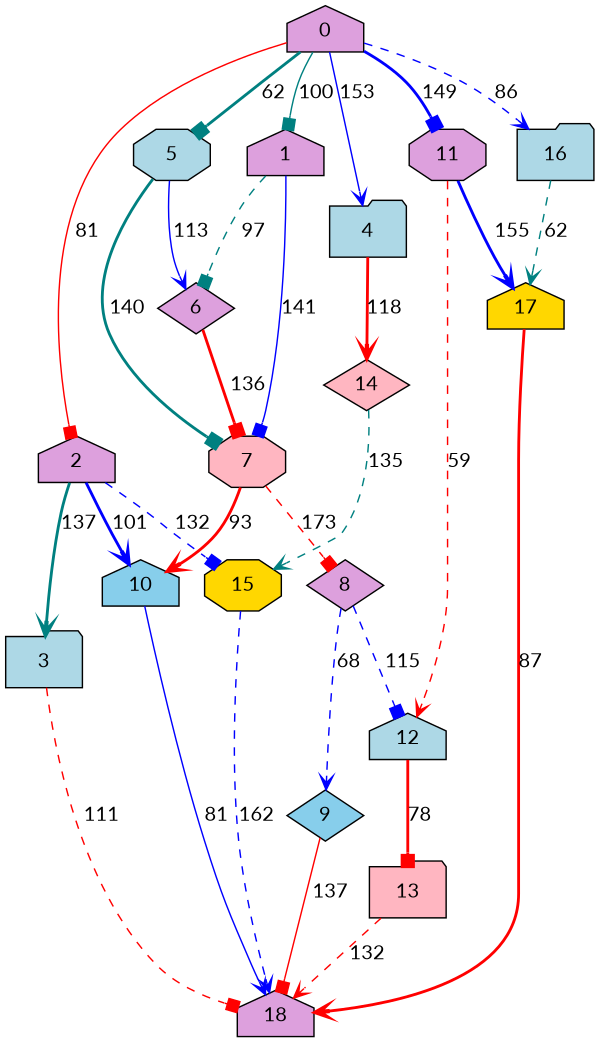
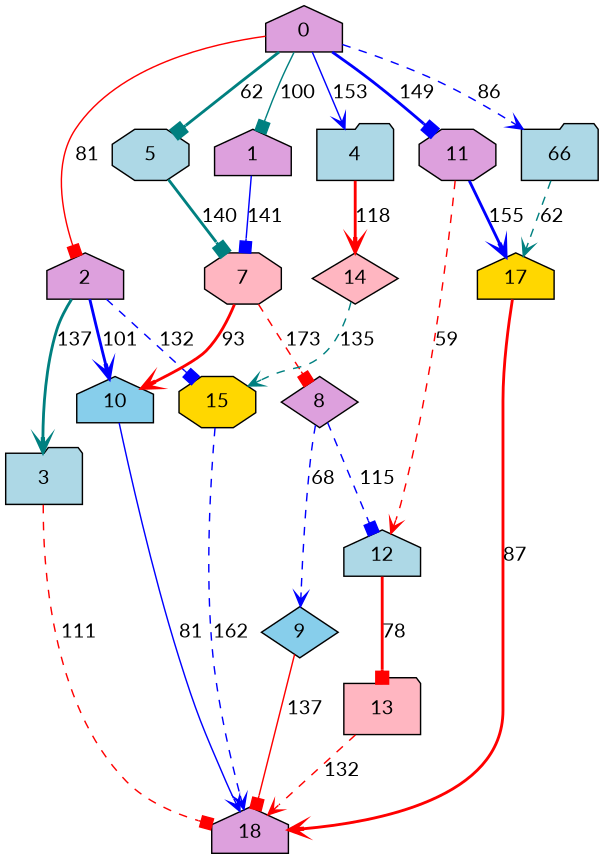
node "16": label "16" -> "66"
node "6": removed
